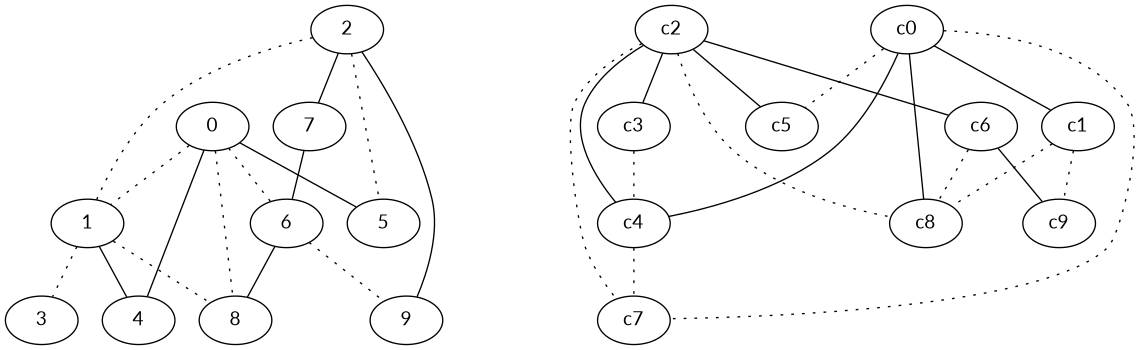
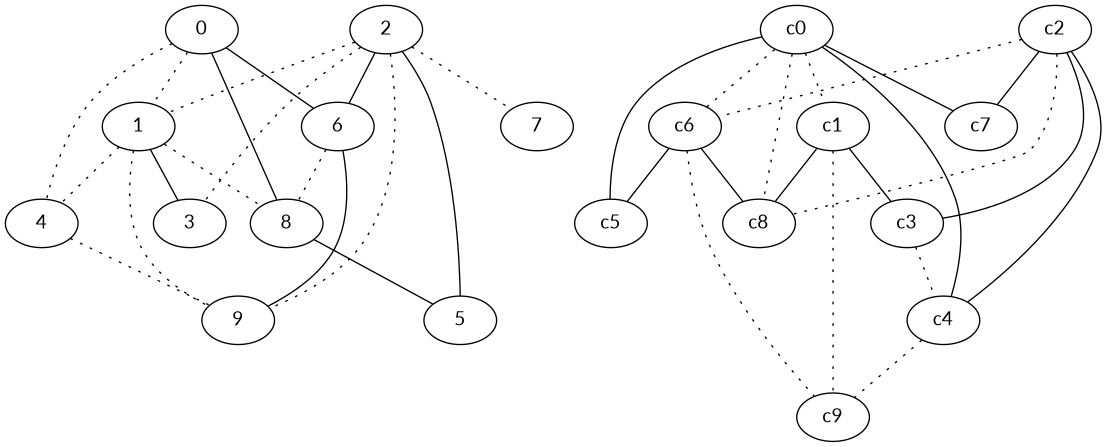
edge "c0" -- "c5": style dotted -> solid
edge "2" -- "7": style solid -> dotted
edge "c2" -- "c5": now "c6" -- "c5"
edge "c0" -- "c6": added
edge "c2" -- "c6": style solid -> dotted
edge "c0" -- "c1": style solid -> dotted
edge "2" -- "3": added
edge "2" -- "5": style dotted -> solid
edge "c0" -- "c8": style solid -> dotted
edge "c2" -- "c7": style dotted -> solid
edge "7" -- "6": now "2" -- "6"
edge "2" -- "9": style solid -> dotted
edge "0" -- "5": now "8" -- "5"
edge "0" -- "6": style dotted -> solid
edge "c1" -- "c3": added
edge "c6" -- "c8": style dotted -> solid
edge "c1" -- "c8": style dotted -> solid
edge "c6" -- "c9": style solid -> dotted
edge "0" -- "4": style solid -> dotted
edge "0" -- "8": style dotted -> solid
edge "1" -- "9": added
edge "c0" -- "c7": style dotted -> solid
edge "1" -- "3": style dotted -> solid
edge "1" -- "4": style solid -> dotted
edge "4" -- "9": added
edge "6" -- "8": style solid -> dotted
edge "6" -- "9": style dotted -> solid
edge "c4" -- "c7": now "c4" -- "c9"
